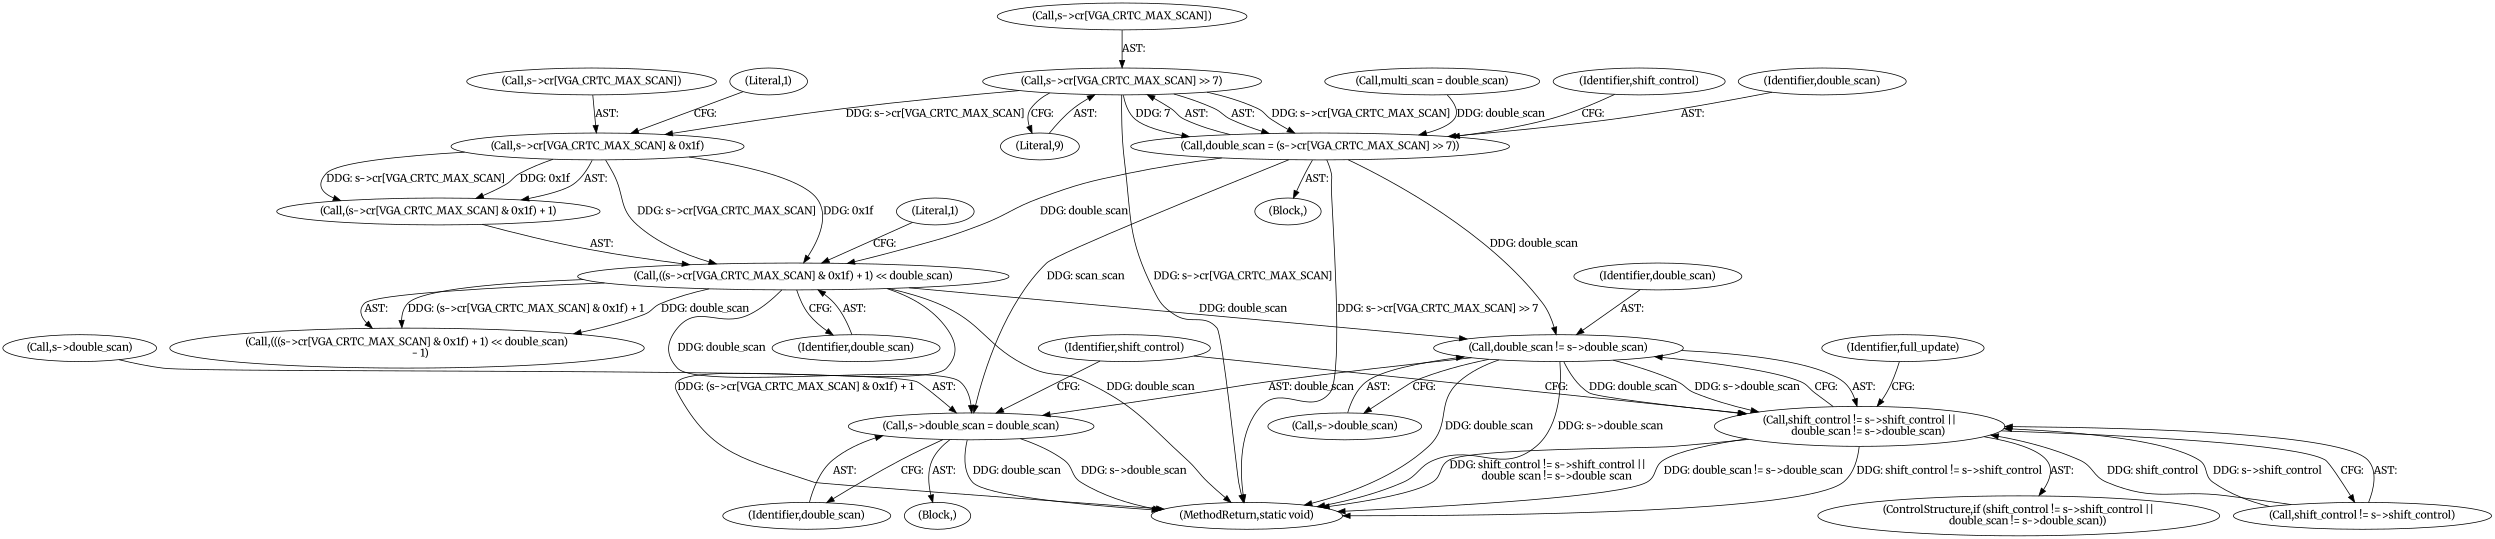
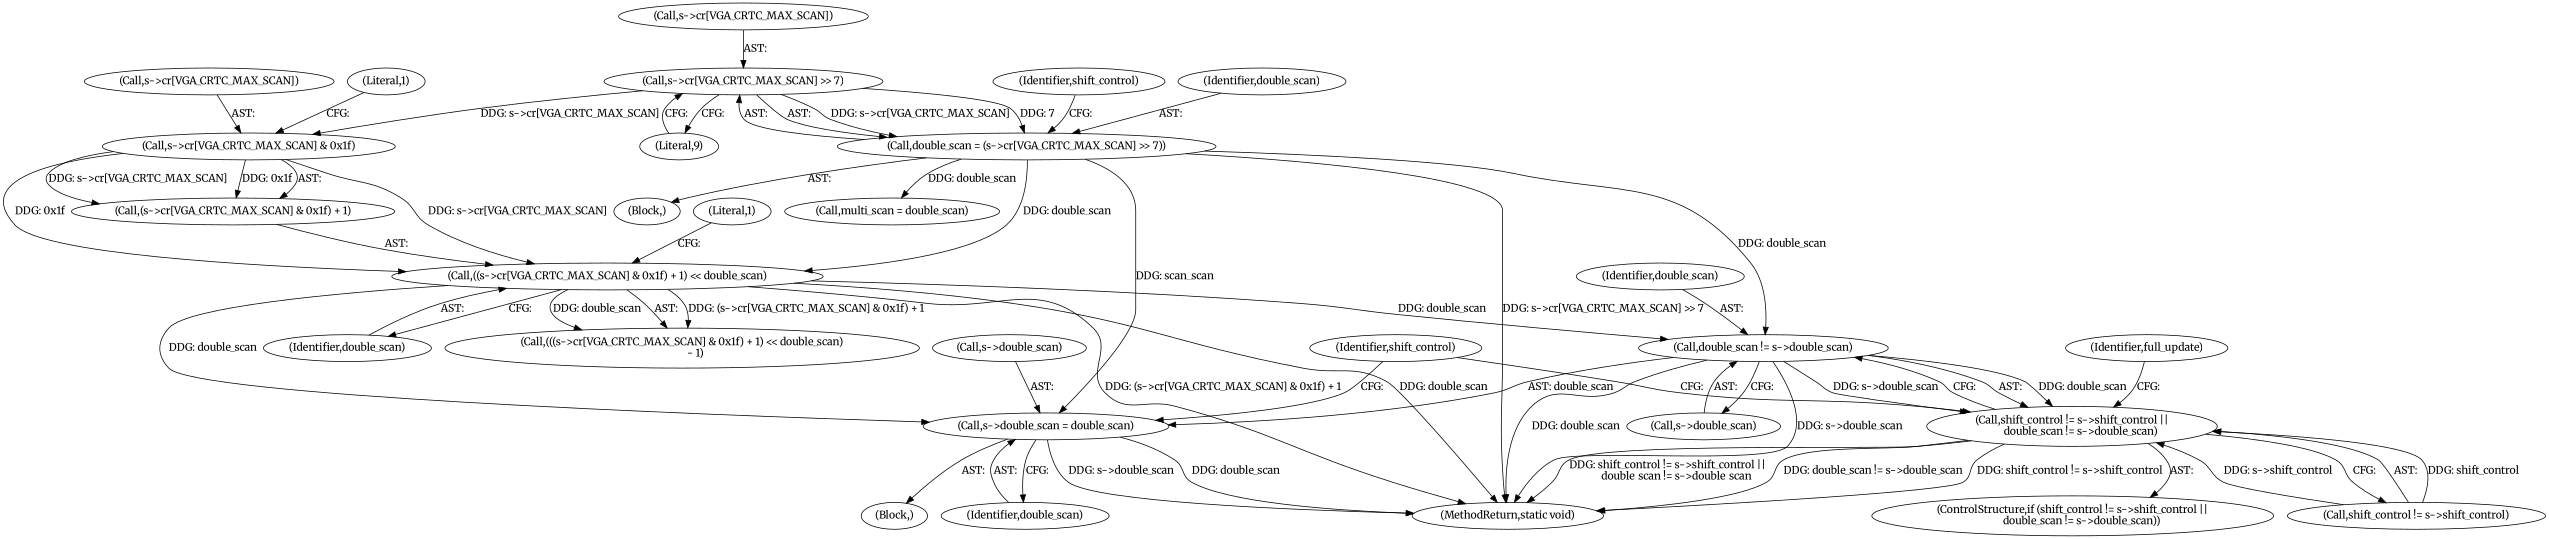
edge "(Literal,9)" -> "(Call,s->cr[VGA_CRTC_MAX_SCAN] >> 7)": label "AST: " -> "CFG: "
edge "(Call,multi_scan = double_scan)" -> "(Call,double_scan = (s->cr[VGA_CRTC_MAX_SCAN] >> 7))": reversed
edge "(Call,s->cr[VGA_CRTC_MAX_SCAN] >> 7)" -> "(MethodReturn,static void)": removed, label "DDG: s->cr[VGA_CRTC_MAX_SCAN]"
